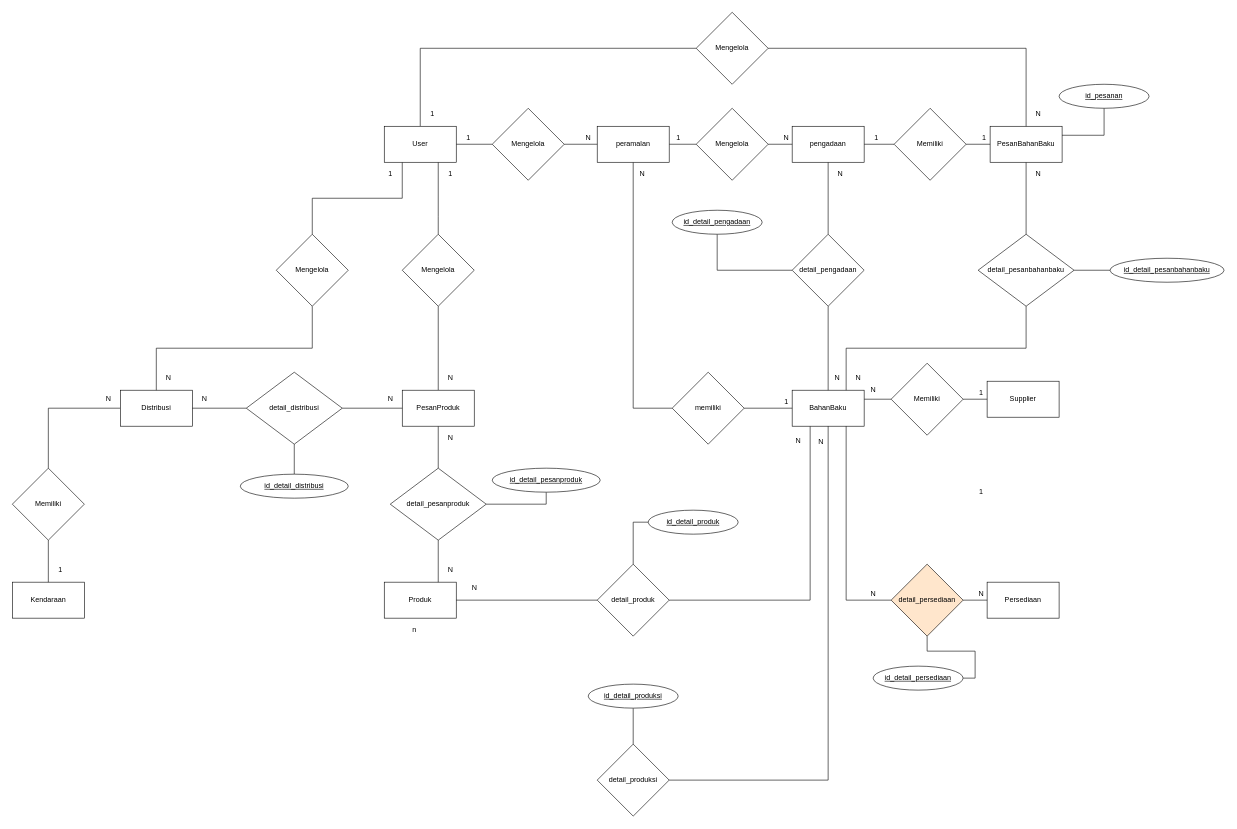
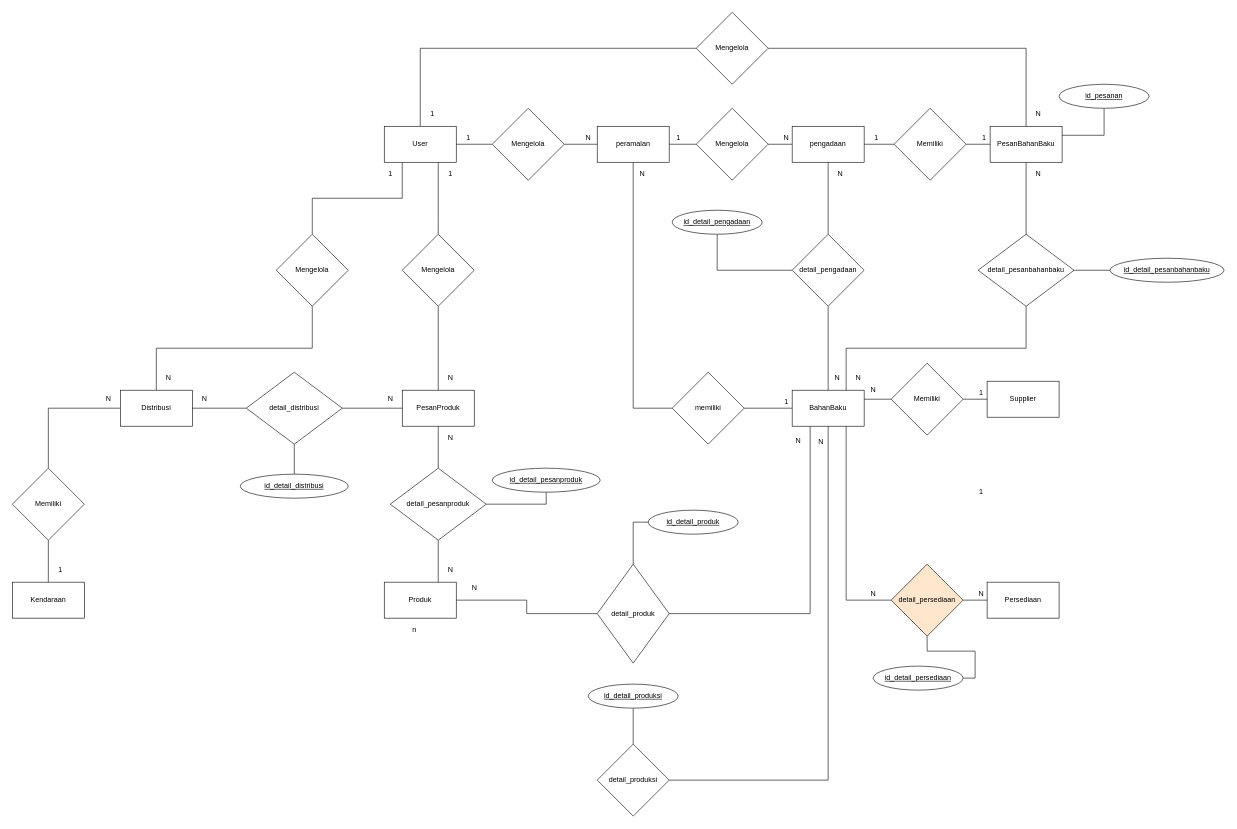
node "detail_produk": size 72x72 -> 72x99
